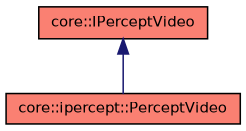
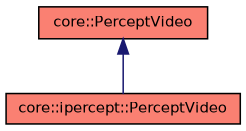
node "core::IPerceptVideo": label "core::IPerceptVideo" -> "core::PerceptVideo"
